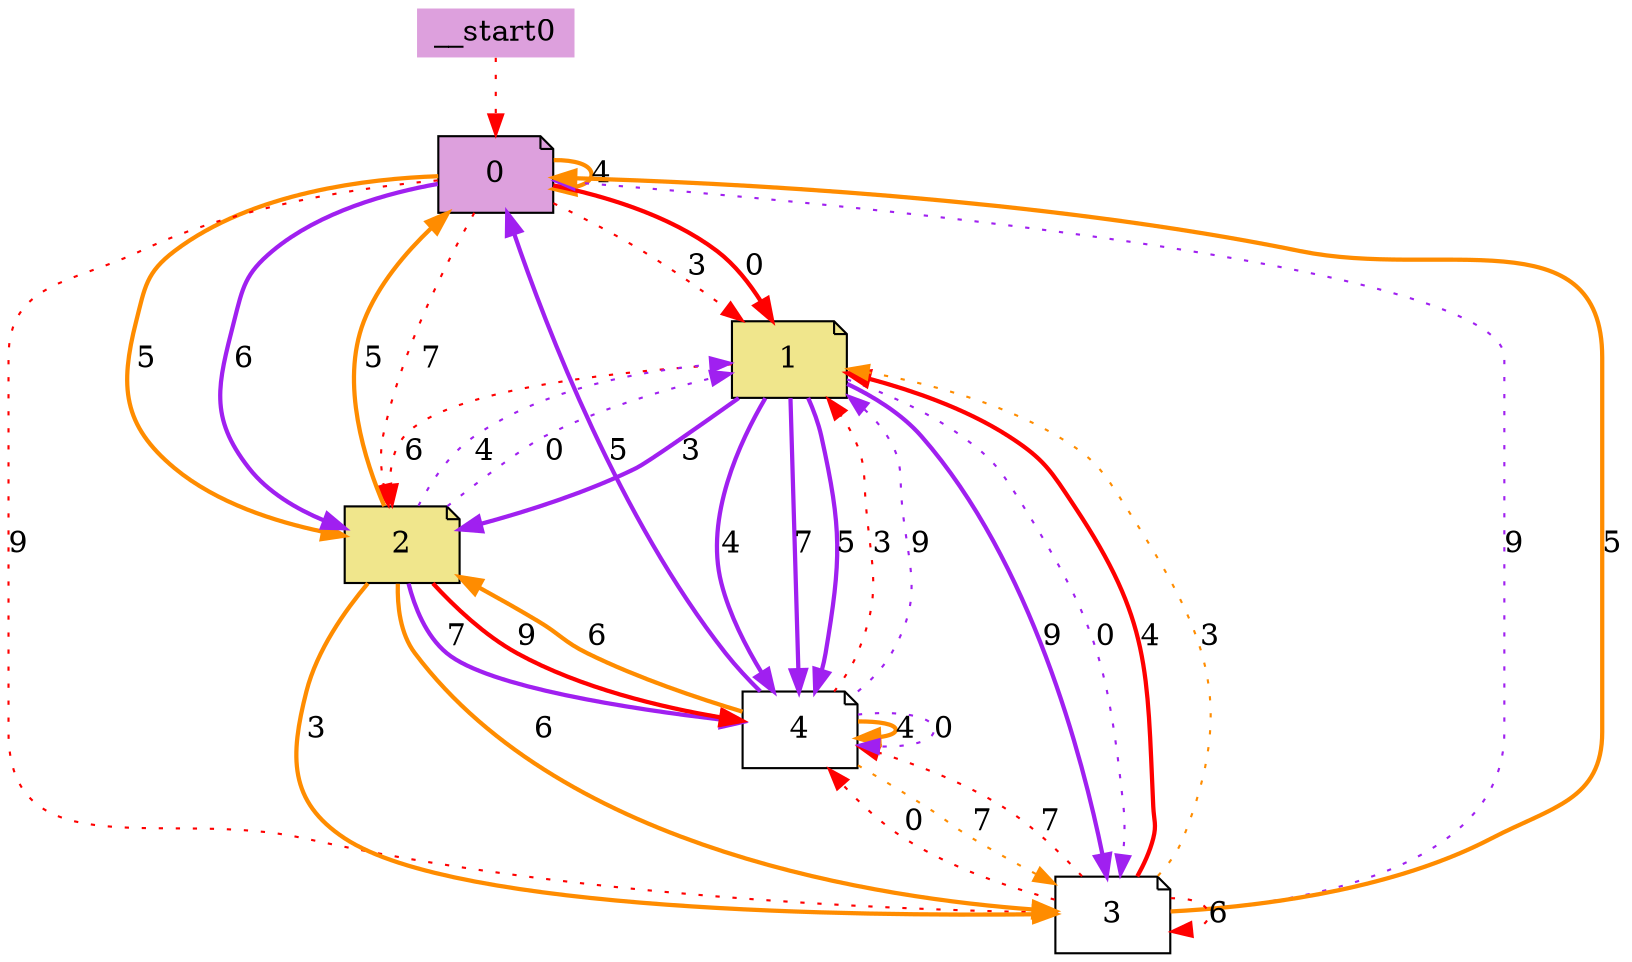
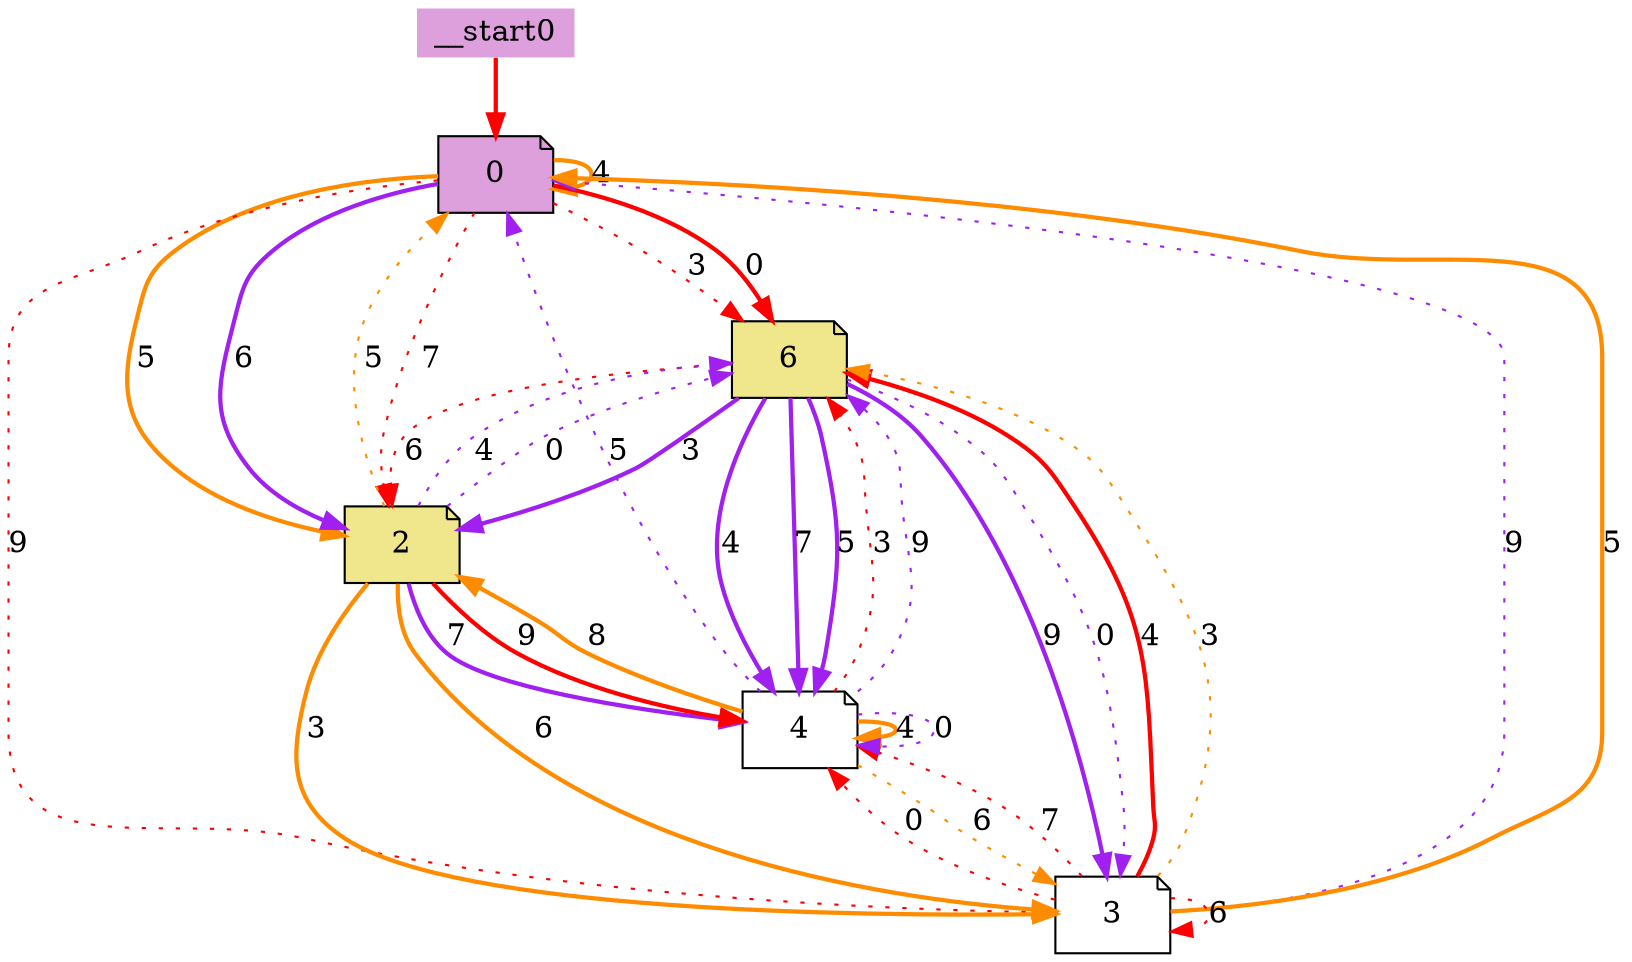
edge "__start0" -> "0": style dotted -> bold
edge "2" -> "0": style bold -> dotted
node "1": label "1" -> "6"
edge "4" -> "0": style bold -> dotted
edge "4" -> "2": label "6" -> "8"
edge "4" -> "3": label "7" -> "6"
